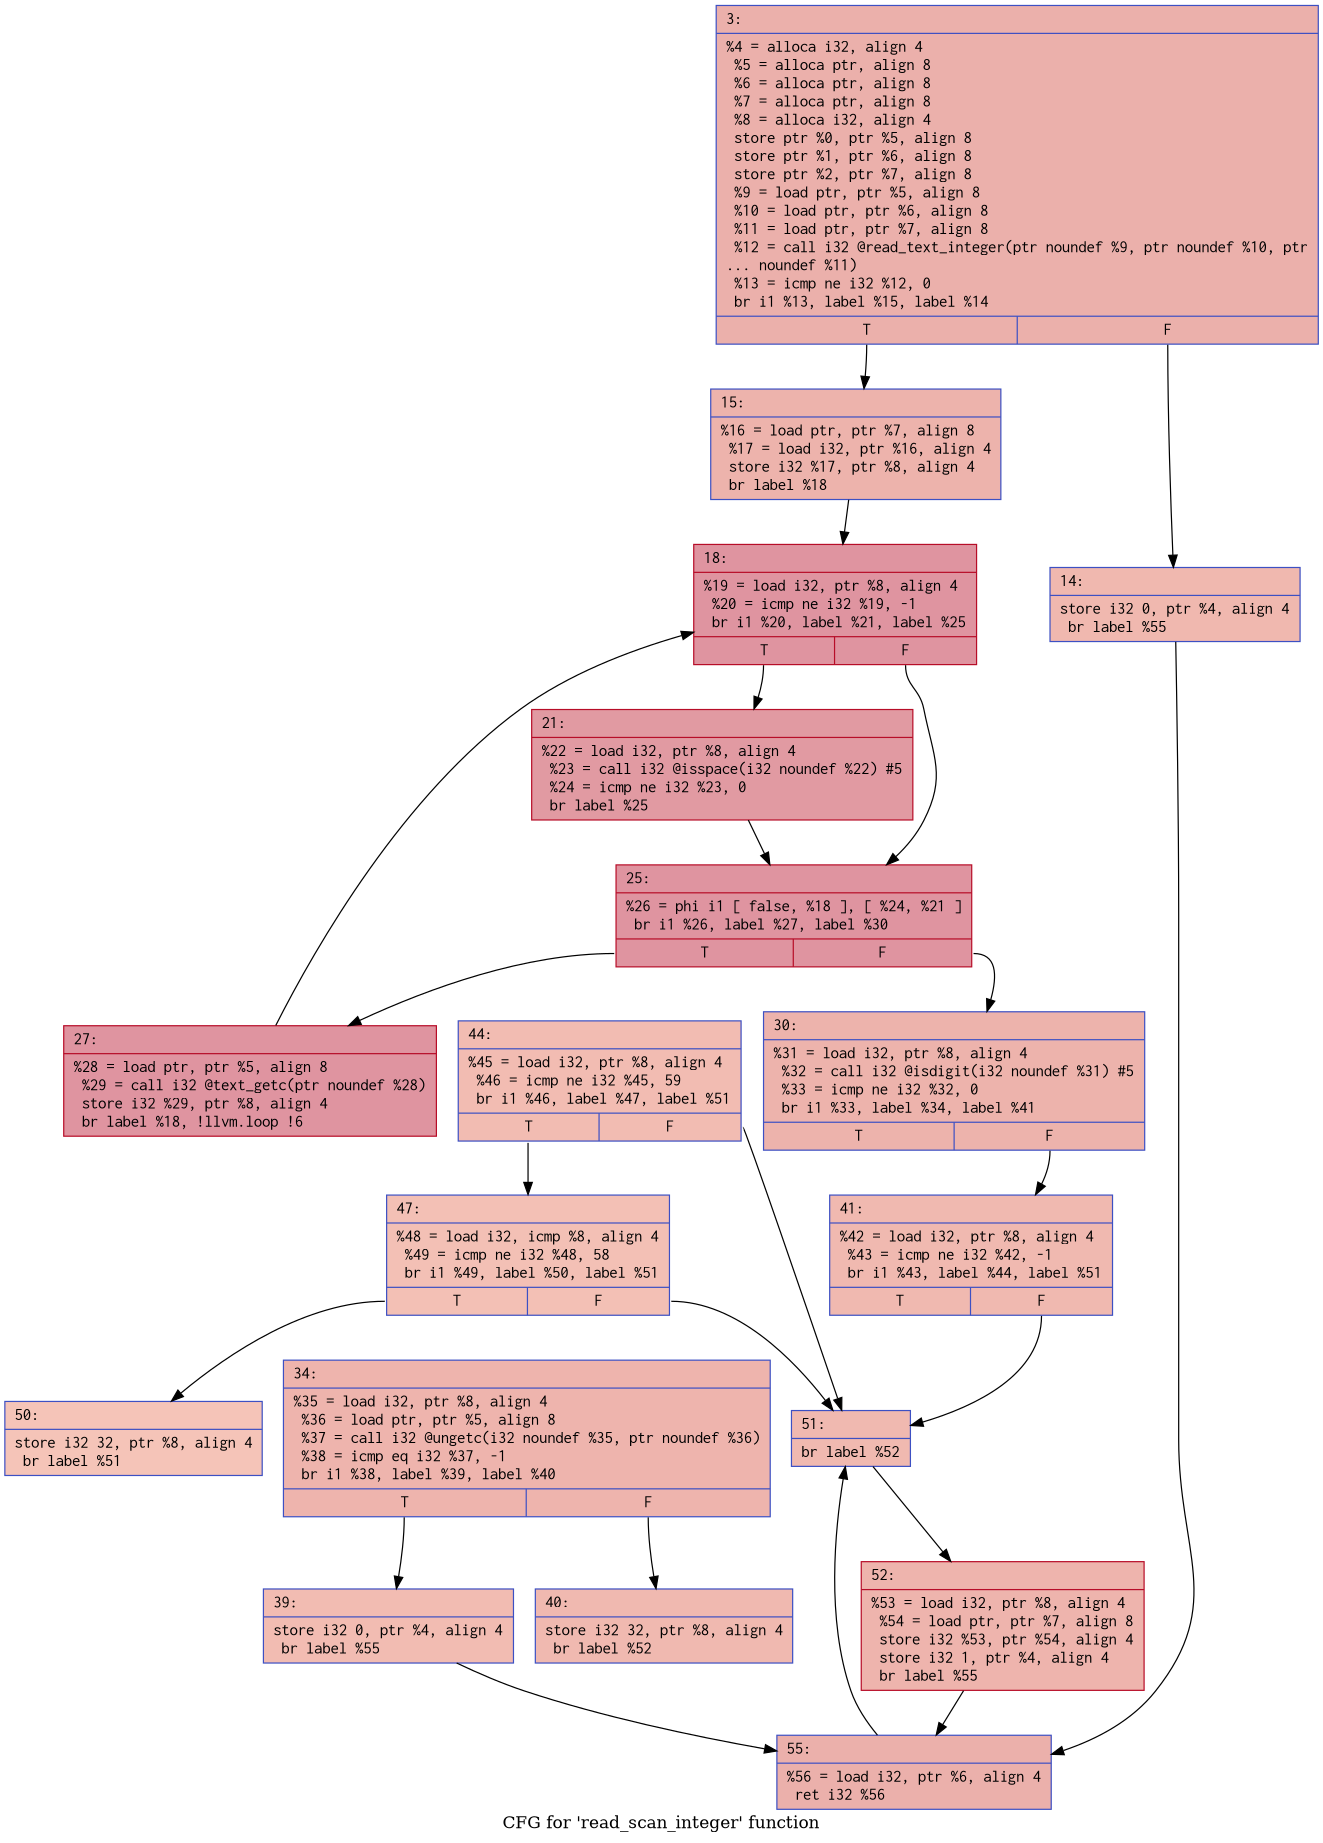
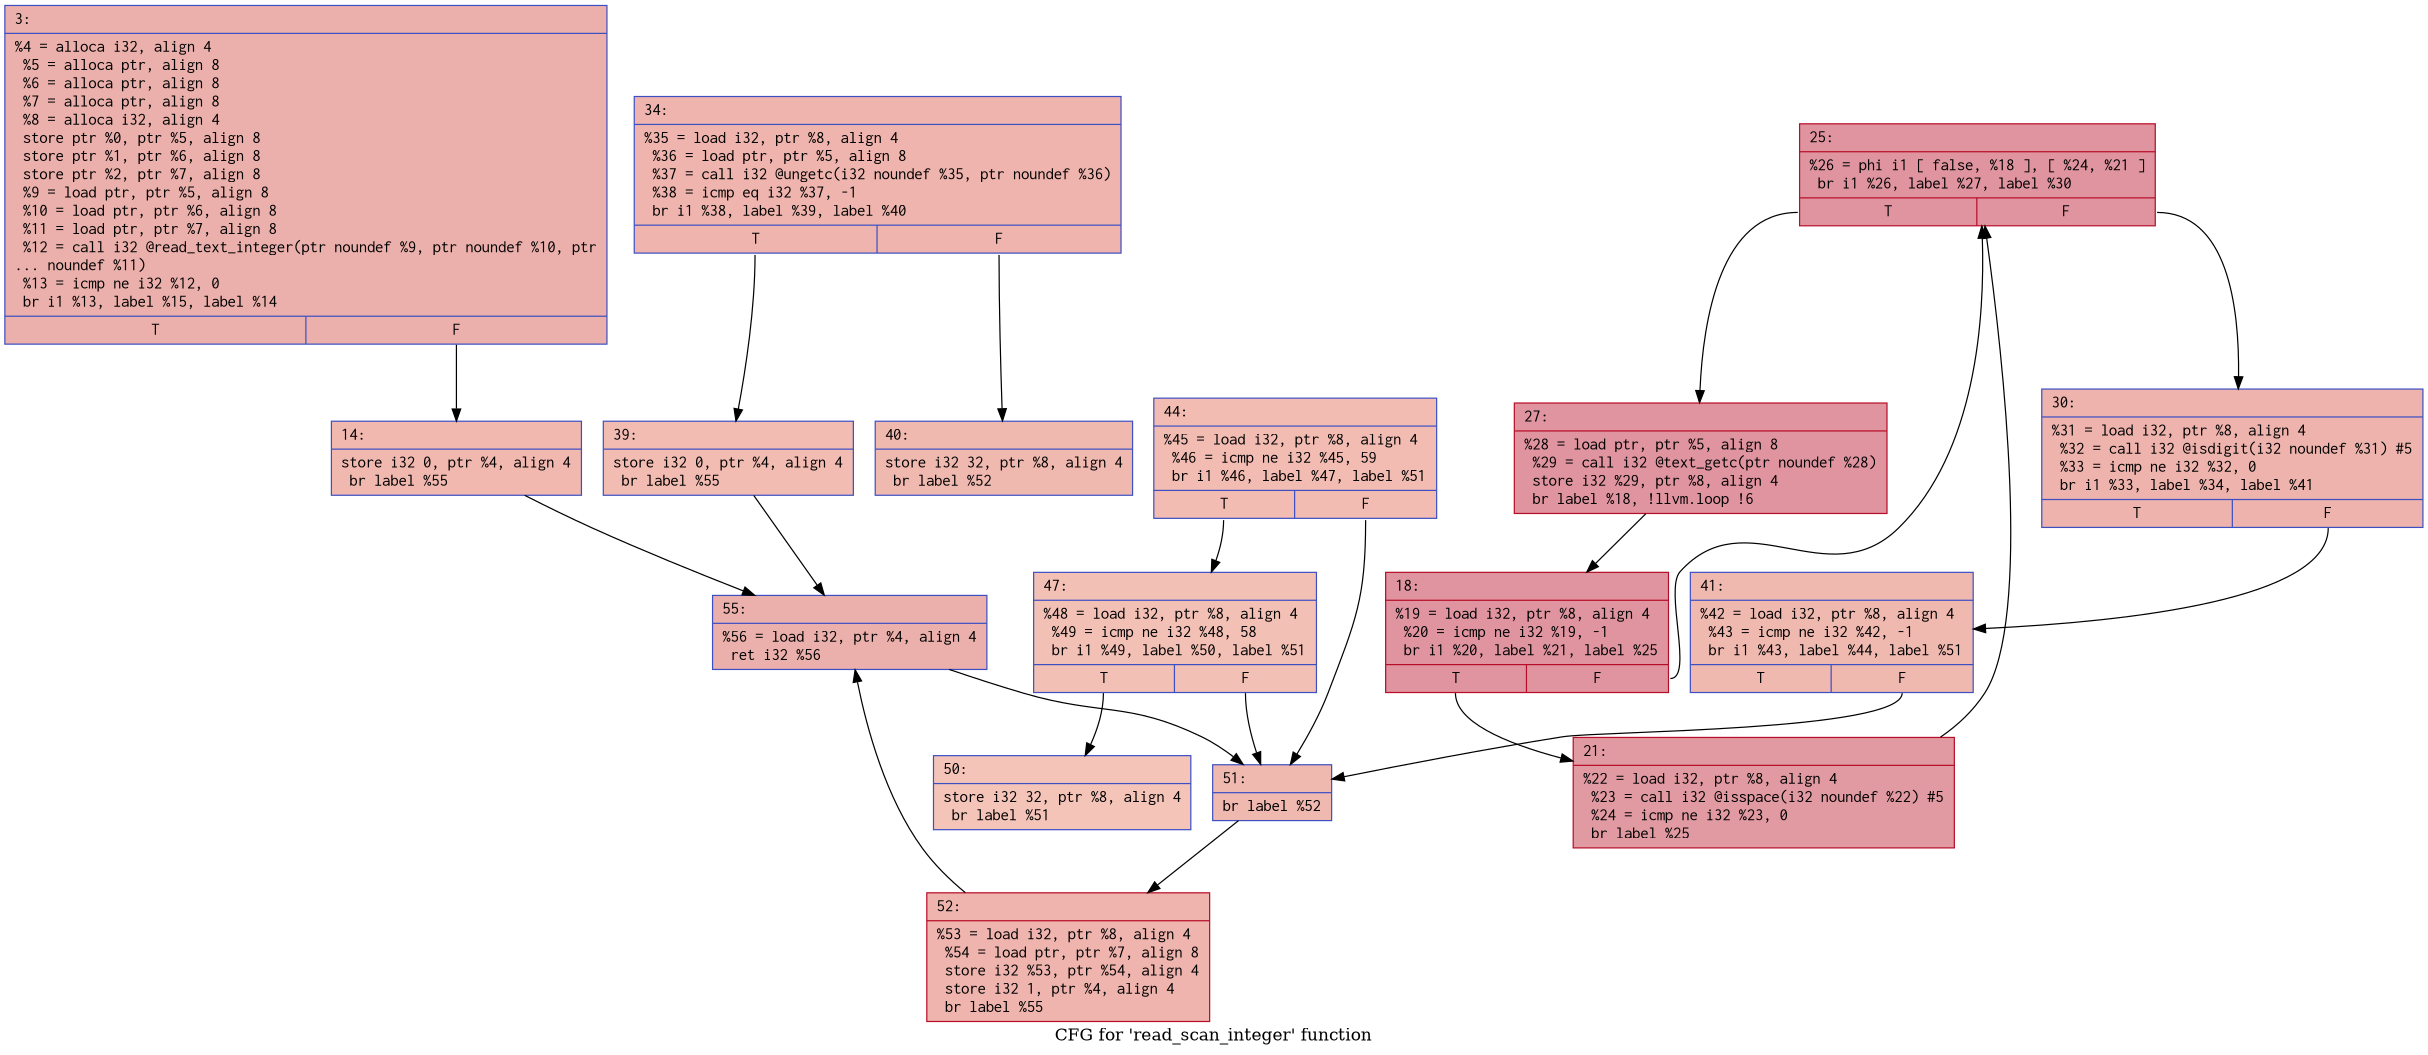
node "15:": removed
node "47:": text "%48 = load i32, icmp %8, align 4" -> "%48 = load i32, ptr %8, align 4"
node "55:": text "%56 = load i32, ptr %6, align 4" -> "%56 = load i32, ptr %4, align 4"
